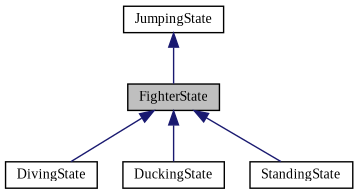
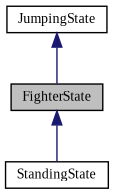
node "DivingState": removed
node "DuckingState": removed
